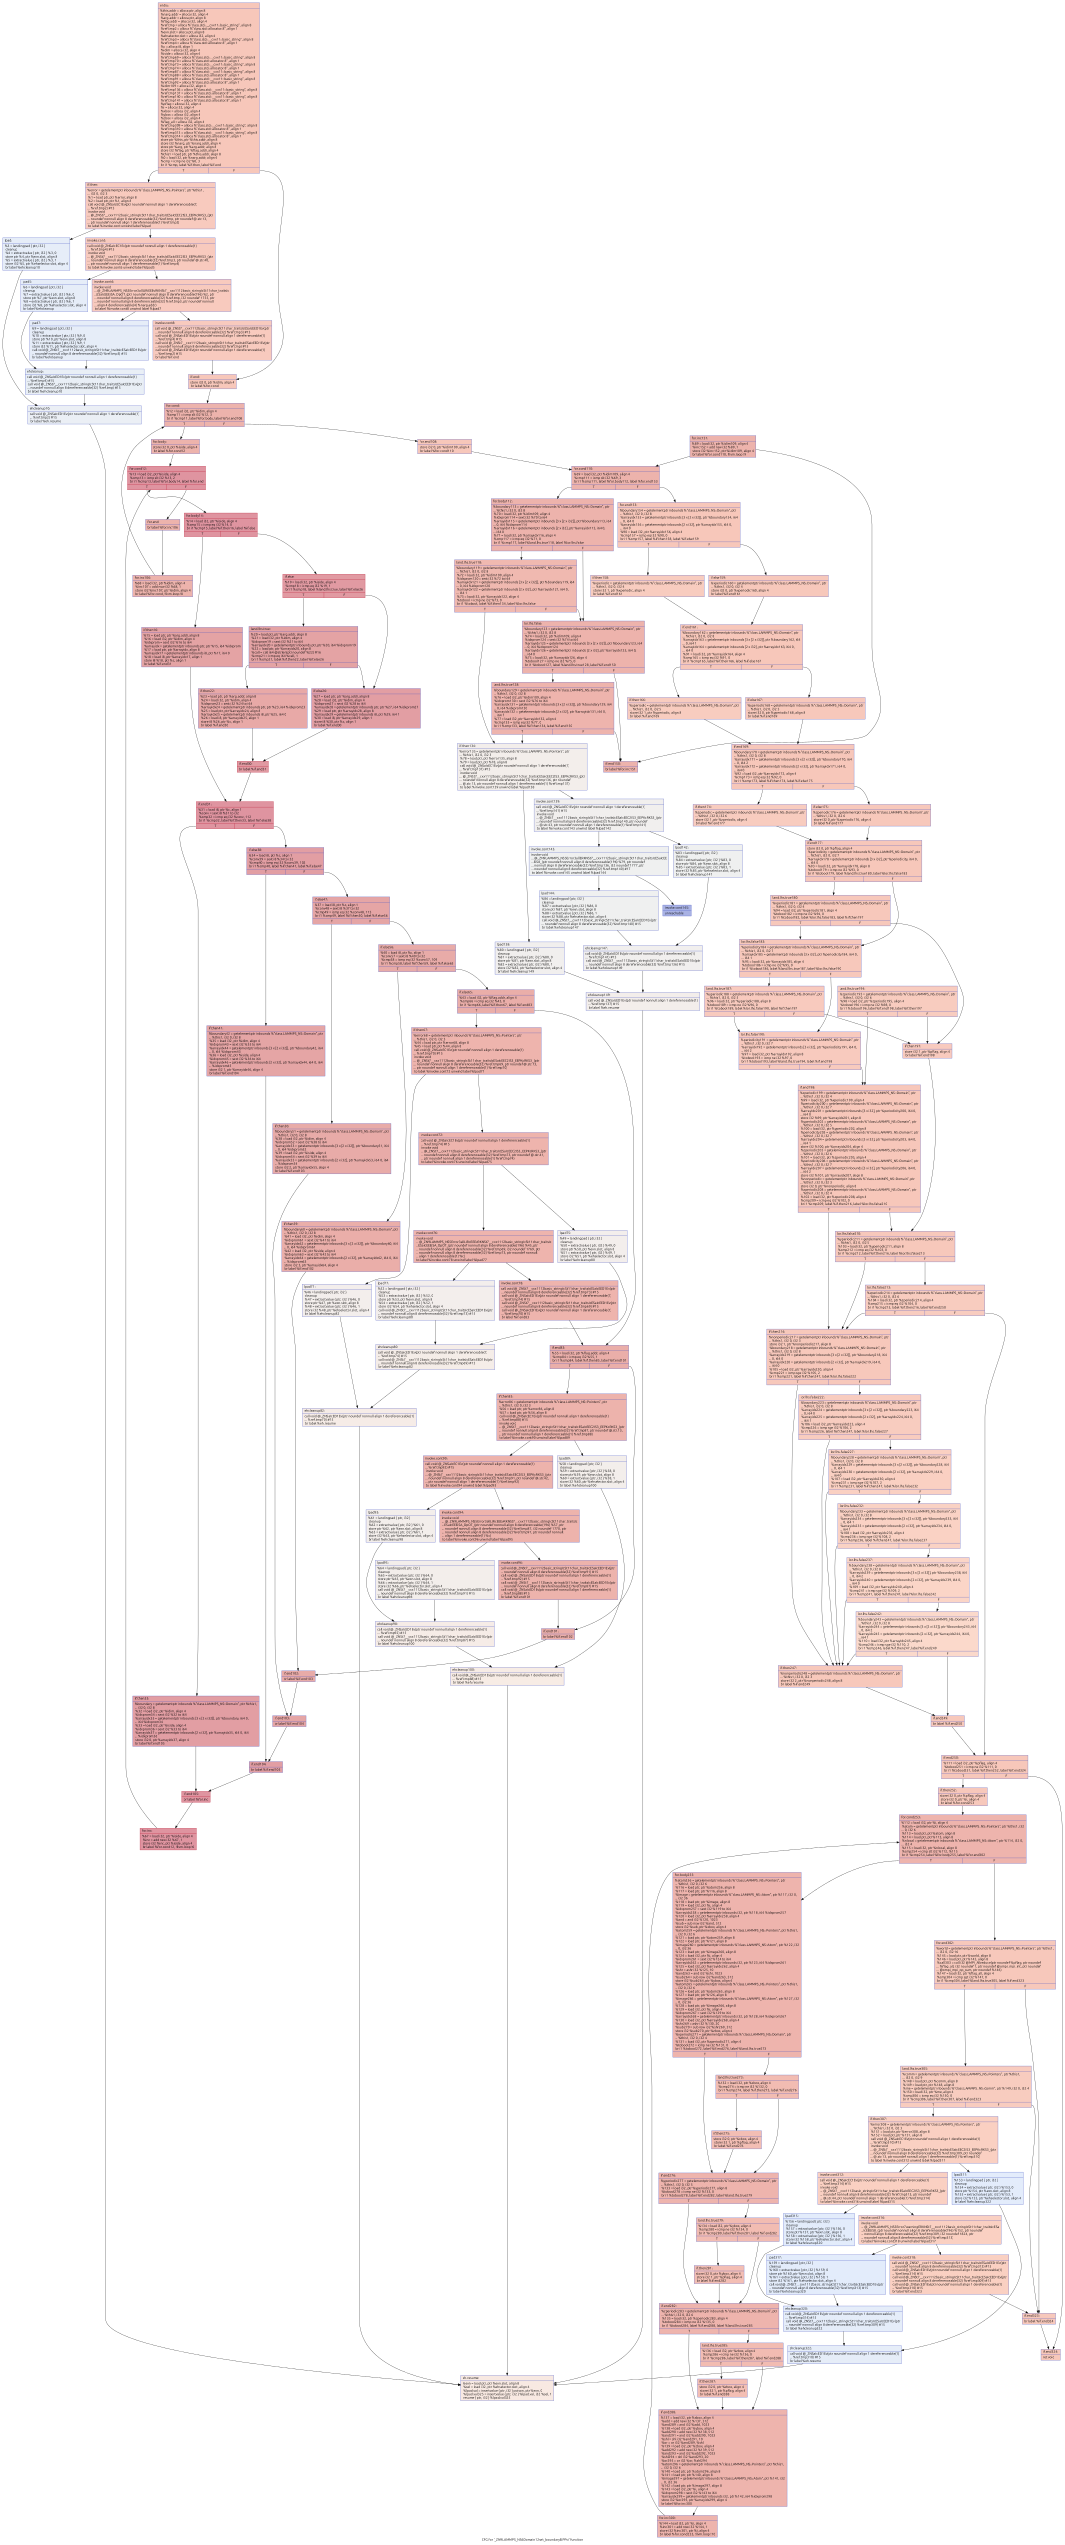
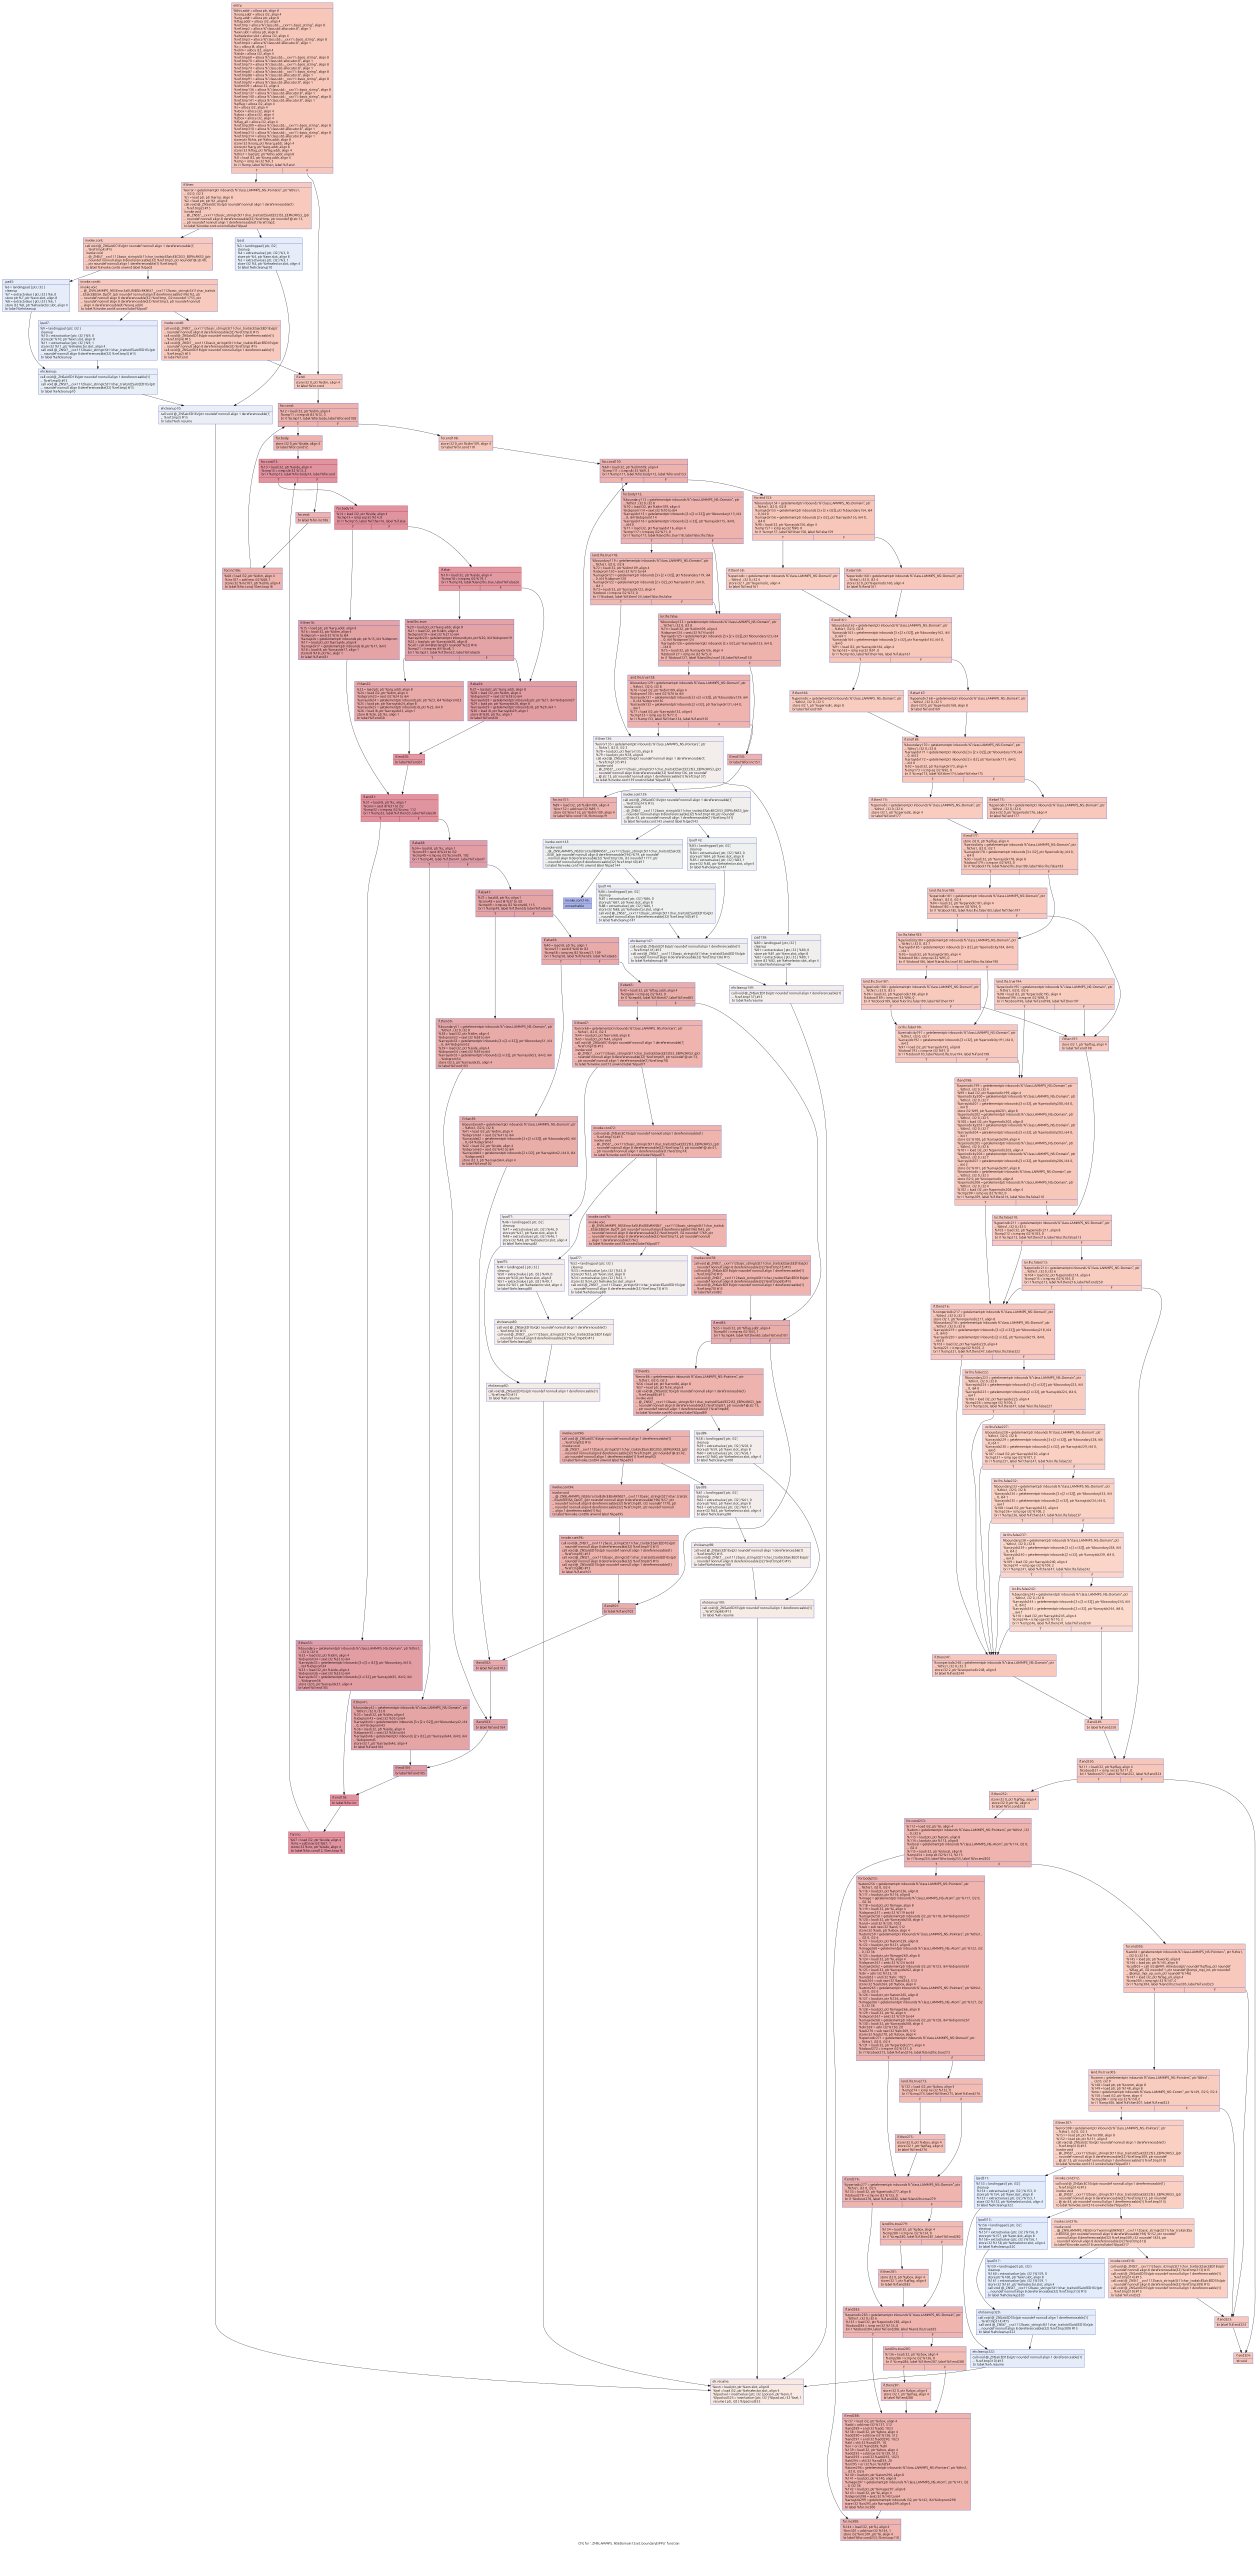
edge "for.inc151:" -> "if.end150:": reversed
node "lpad95:": removed
edge "for.inc300:" -> "for.cond253:": reversed
